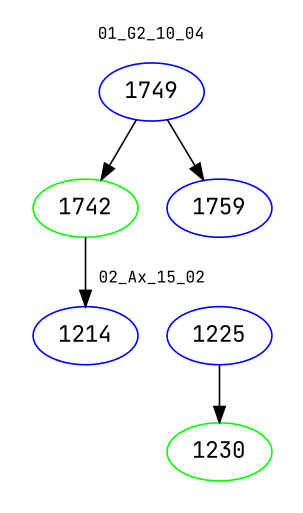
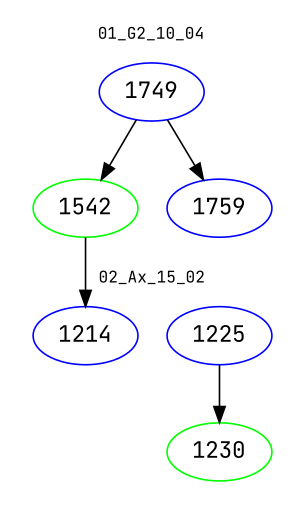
node "1742": label "1742" -> "1542"
